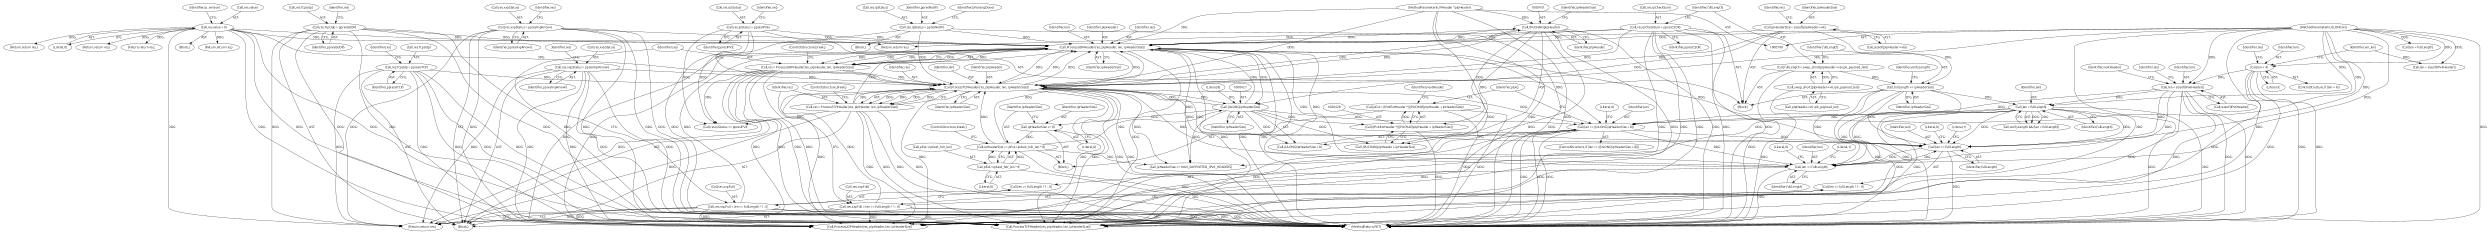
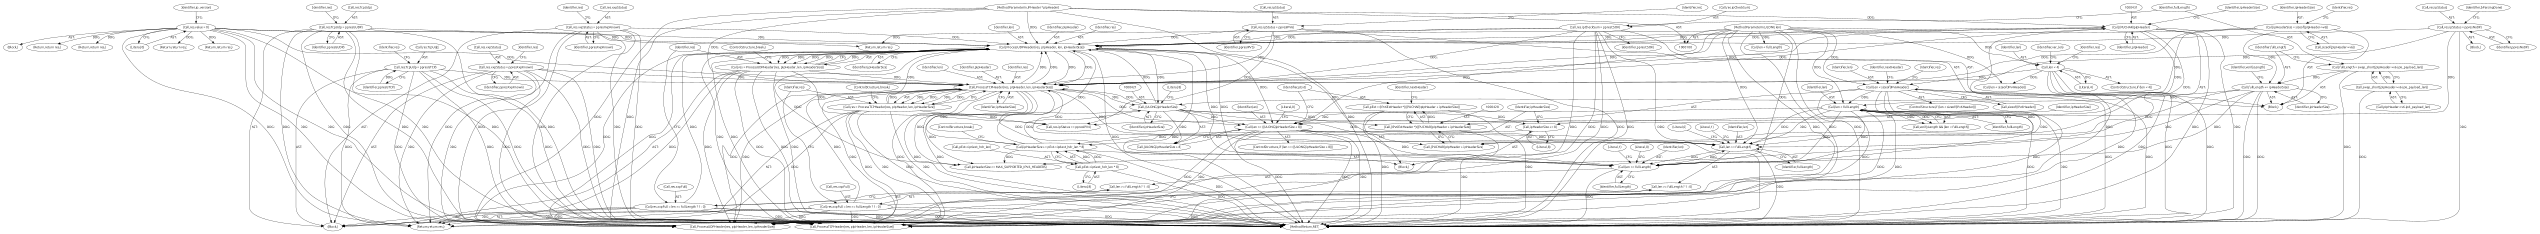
node "(Call,res.value)": removed
edge "(Call,res.ipStatus = ppresNotIP)" -> "(Identifier,ppresNotIP)": added, label "CFG:"
edge "(Identifier,ver_len)" -> "(Call,len < sizeof(IPv4Header))": now "(Call,len < 4)" -> "(Call,len < sizeof(IPv4Header))"
edge "(Identifier,ppresIsTCP)" -> "(Call,res.TcpUdp = ppresIsTCP)": label "AST: " -> "DDG: "
node "(ControlStructure,if (len < sizeof(IPv6Header)))": added
edge "(Call,len < sizeof(IPv6Header))" -> "(Call,len >= ((ULONG)ipHeaderSize + 8))": label "DDG: " -> "AST: "
